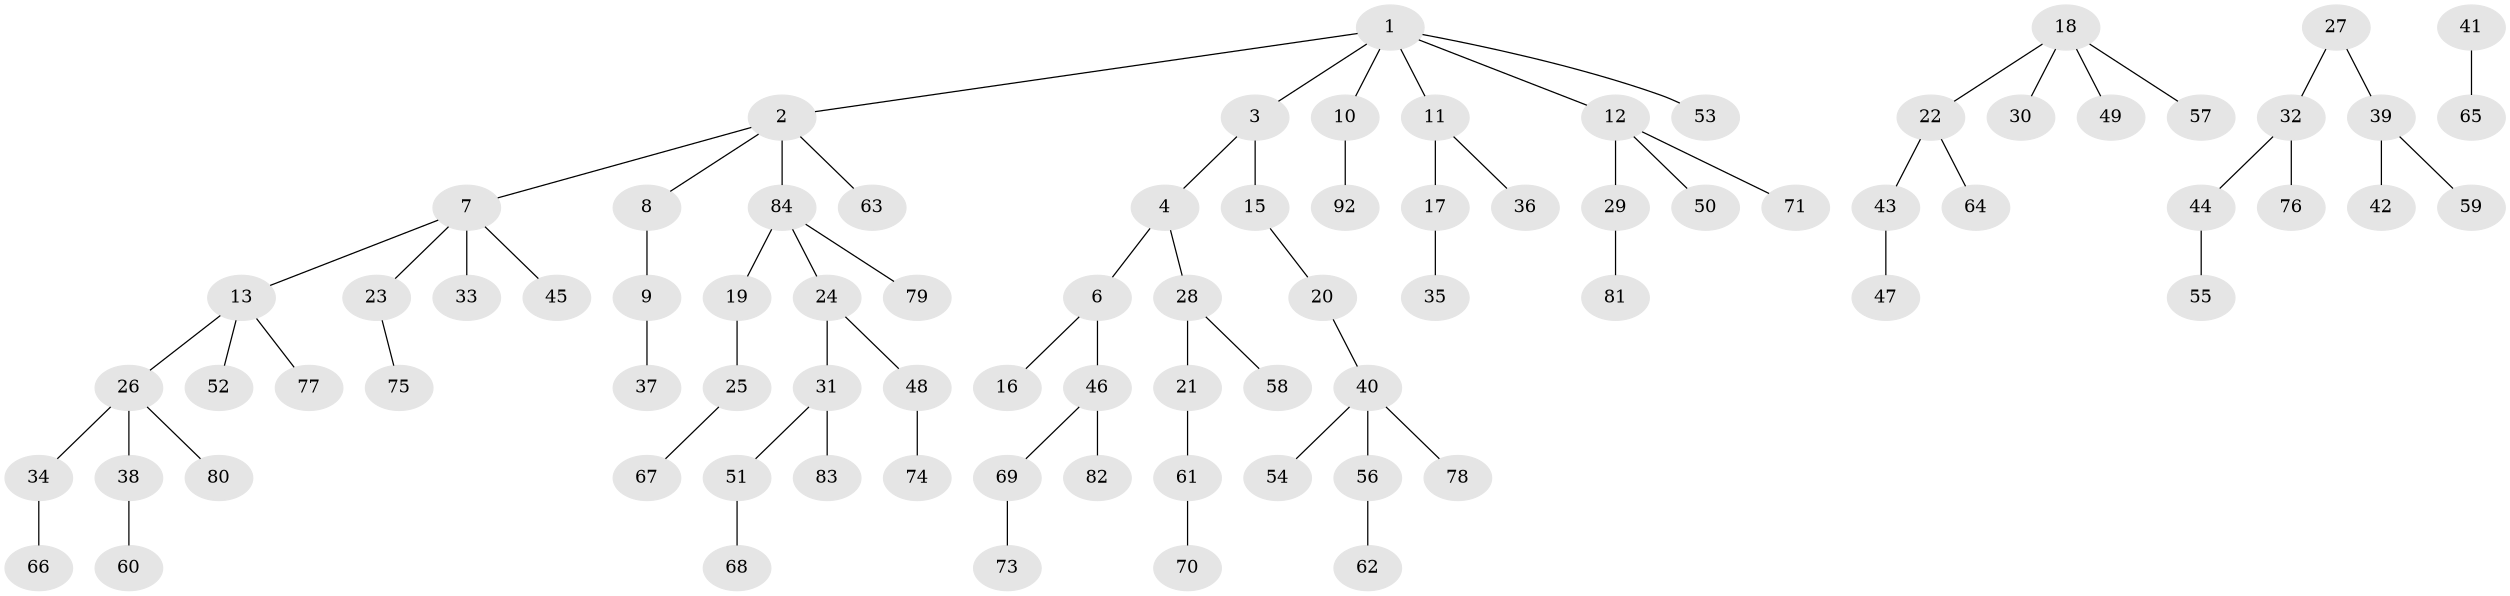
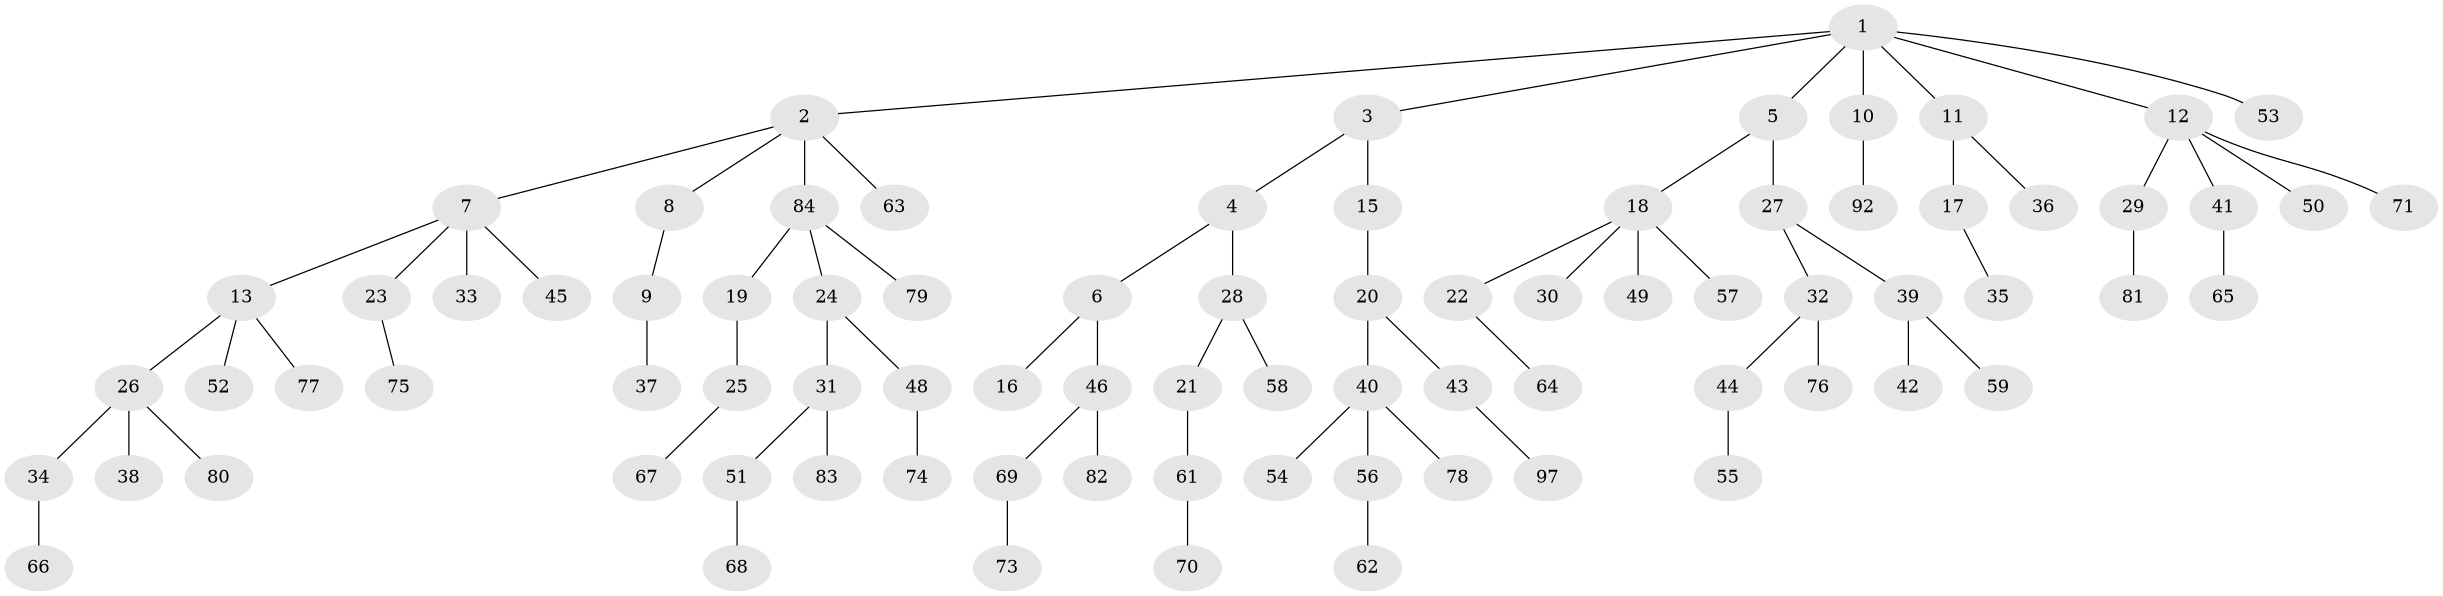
node "5": added
edge "22" -- "43": now "20" -- "43"
edge "12" -- "41": added
node "47": label "47" -> "97"
node "60": removed
